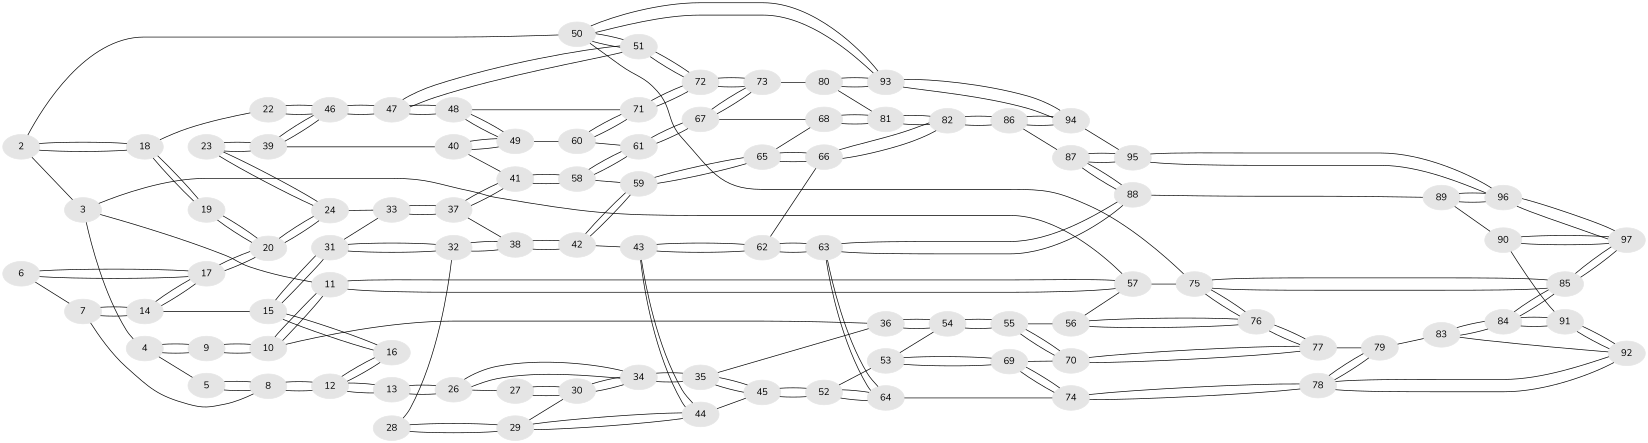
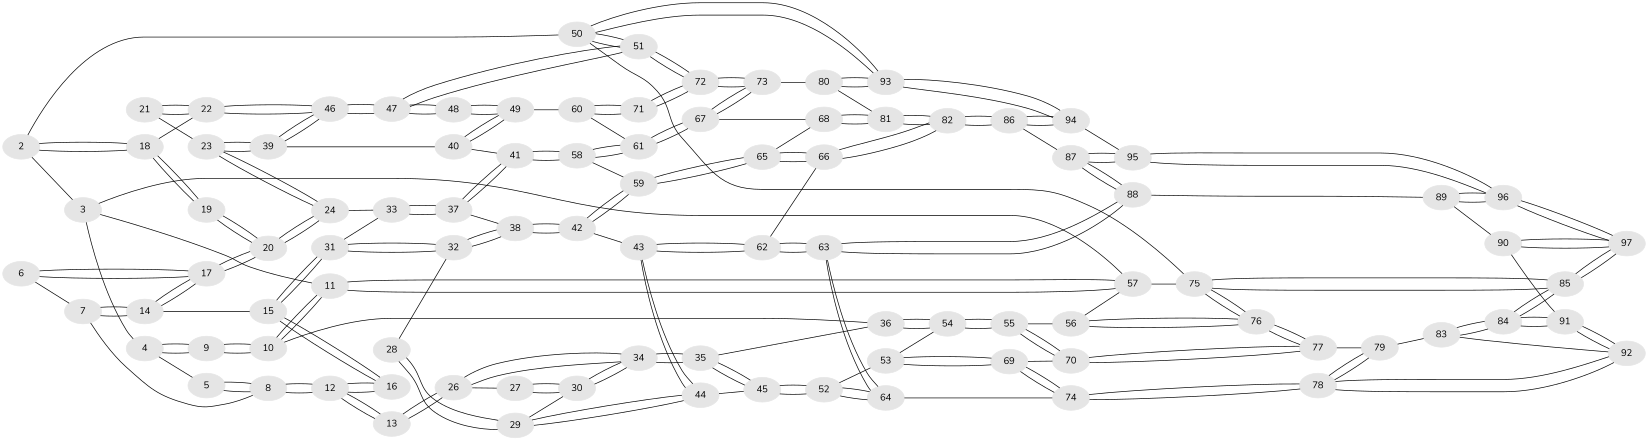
node "21": added
edge "48" -- "71": removed
